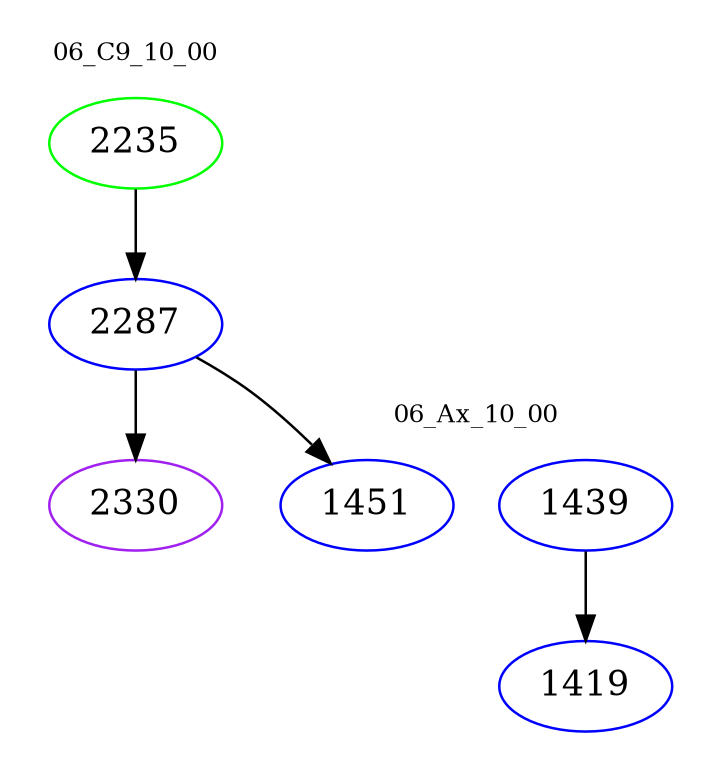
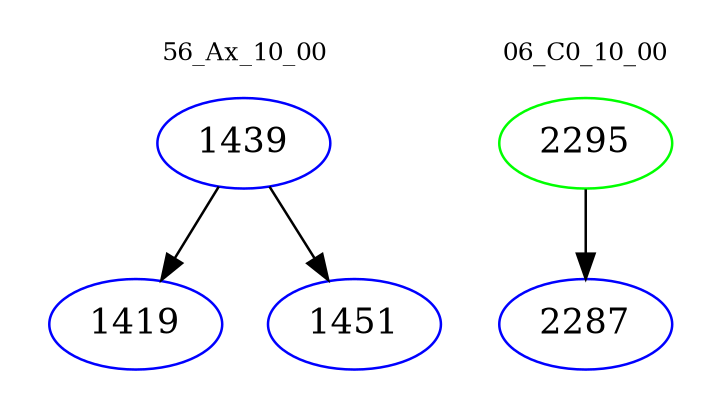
cluster "06_C9_10_00": label "06_C9_10_00" -> "06_C0_10_00"
node "2235": label "2235" -> "2295"
edge "2287" -> "1451": now "1439" -> "1451"
cluster "06_Ax_10_00": label "06_Ax_10_00" -> "56_Ax_10_00"
node "2330": removed
